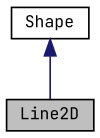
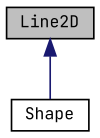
edge "Line2D" -> "Shape": reversed
